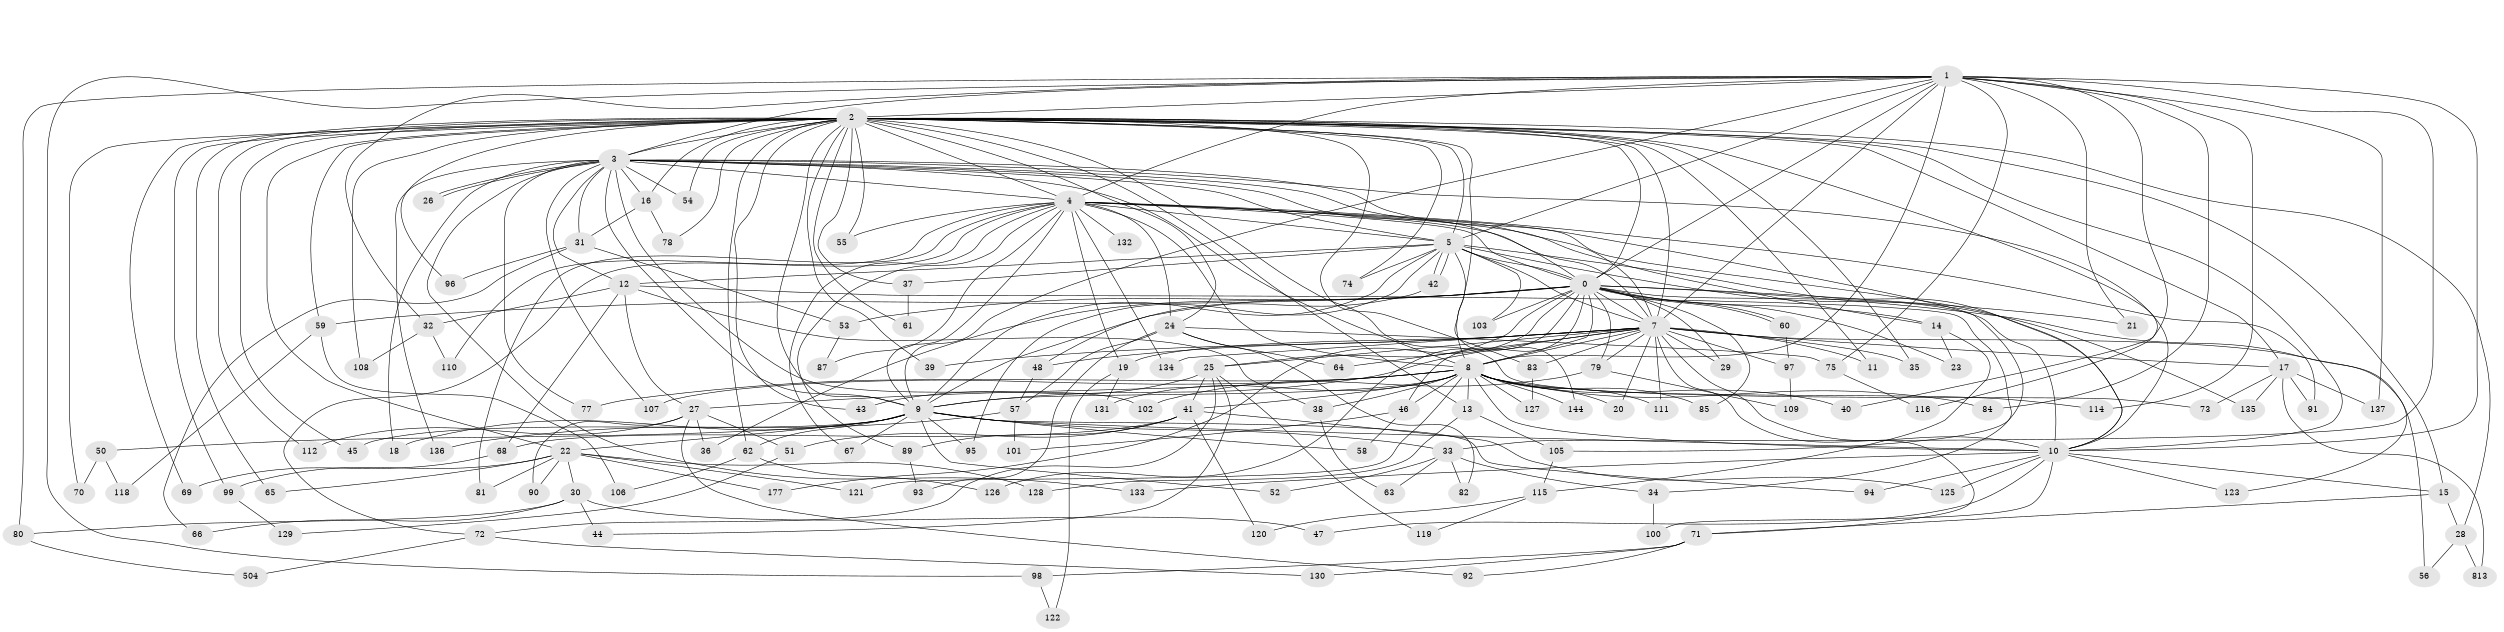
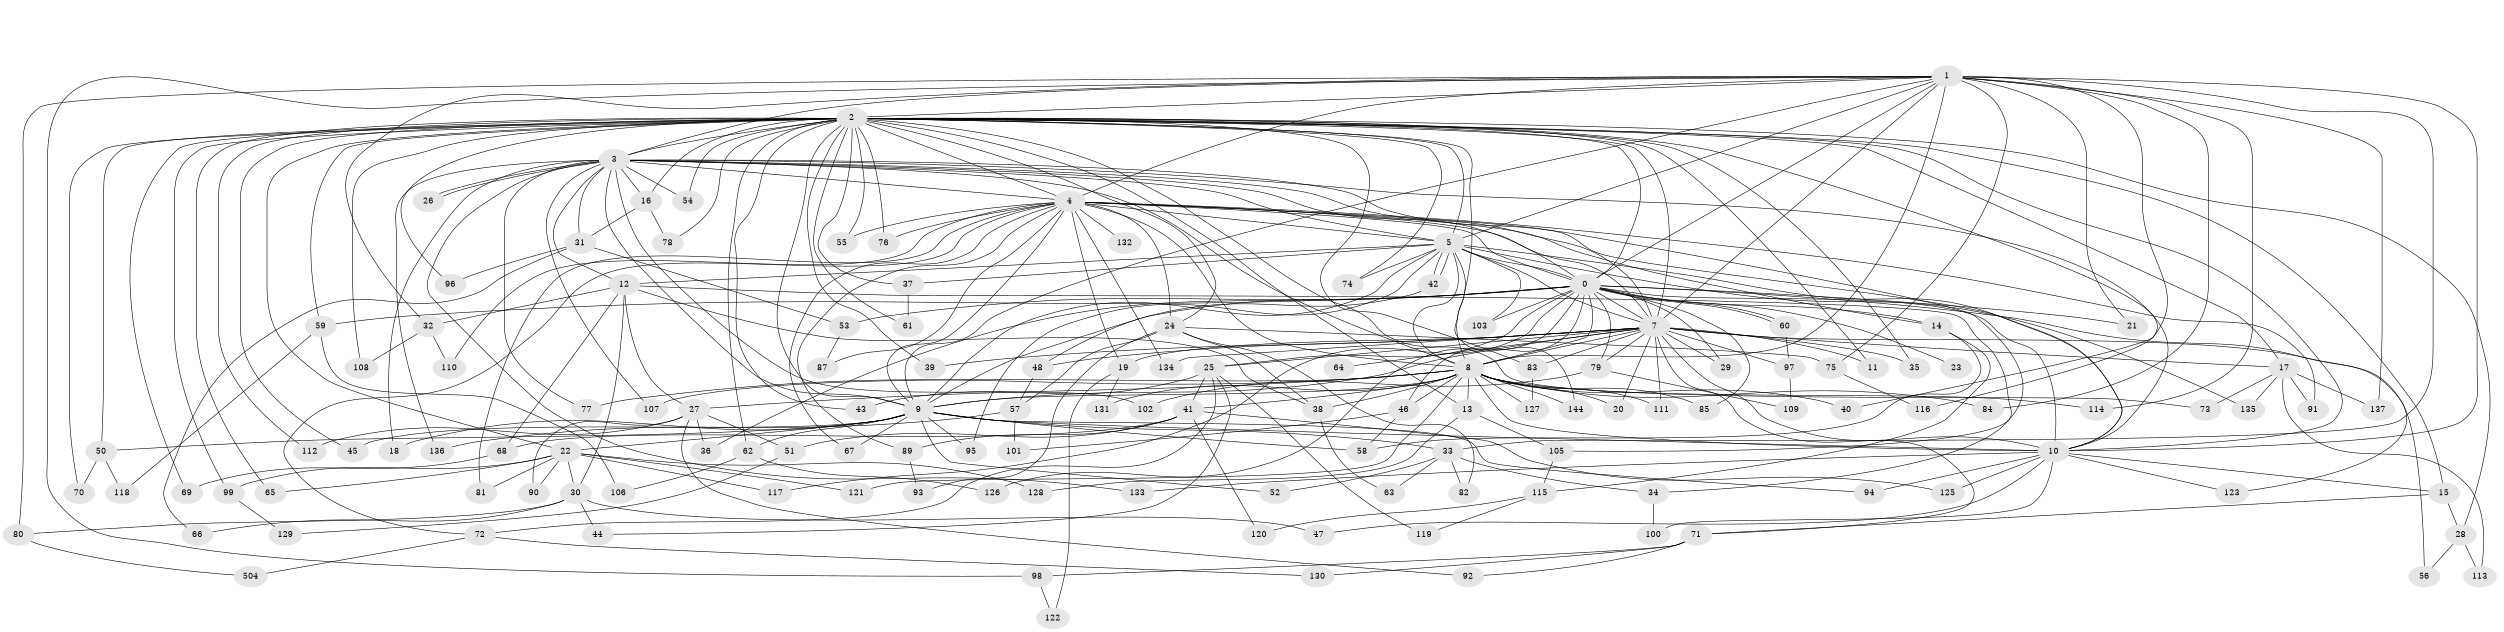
edge "2" -- "50": added
node "76": added
edge "5" -- "8": added
edge "14" -- "23": now "14" -- "58"
edge "24" -- "64": now "24" -- "38"
edge "12" -- "30": added
node "177": label "177" -> "117"
node "813": label "813" -> "113"
